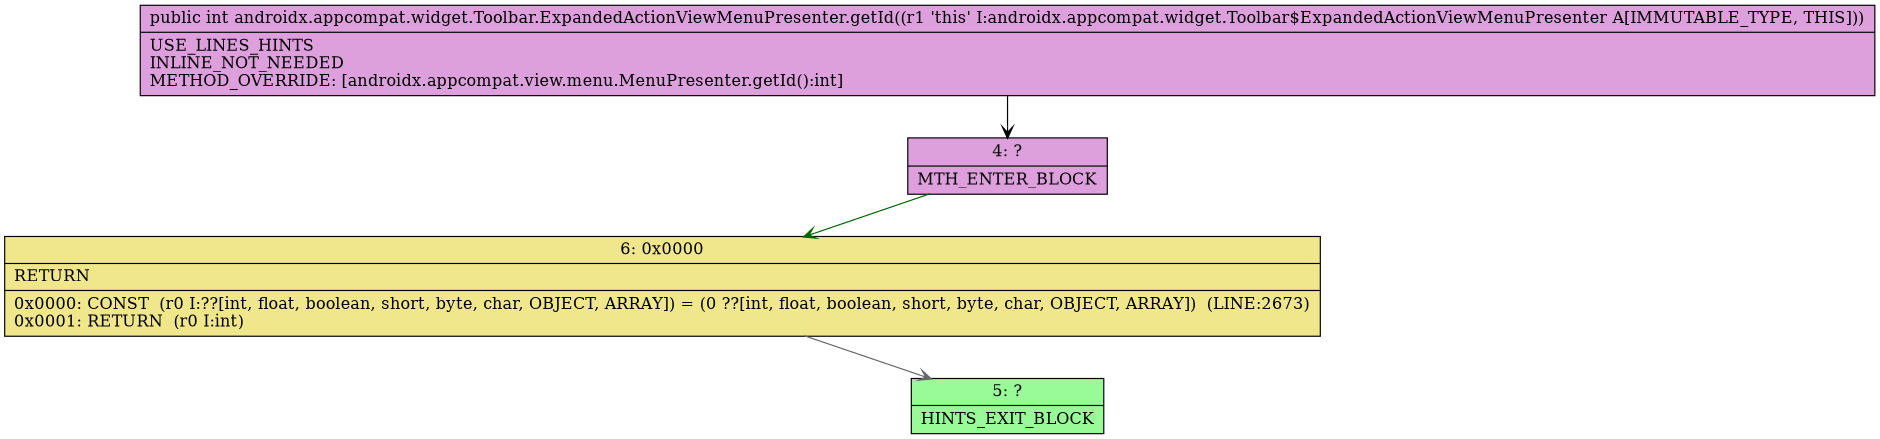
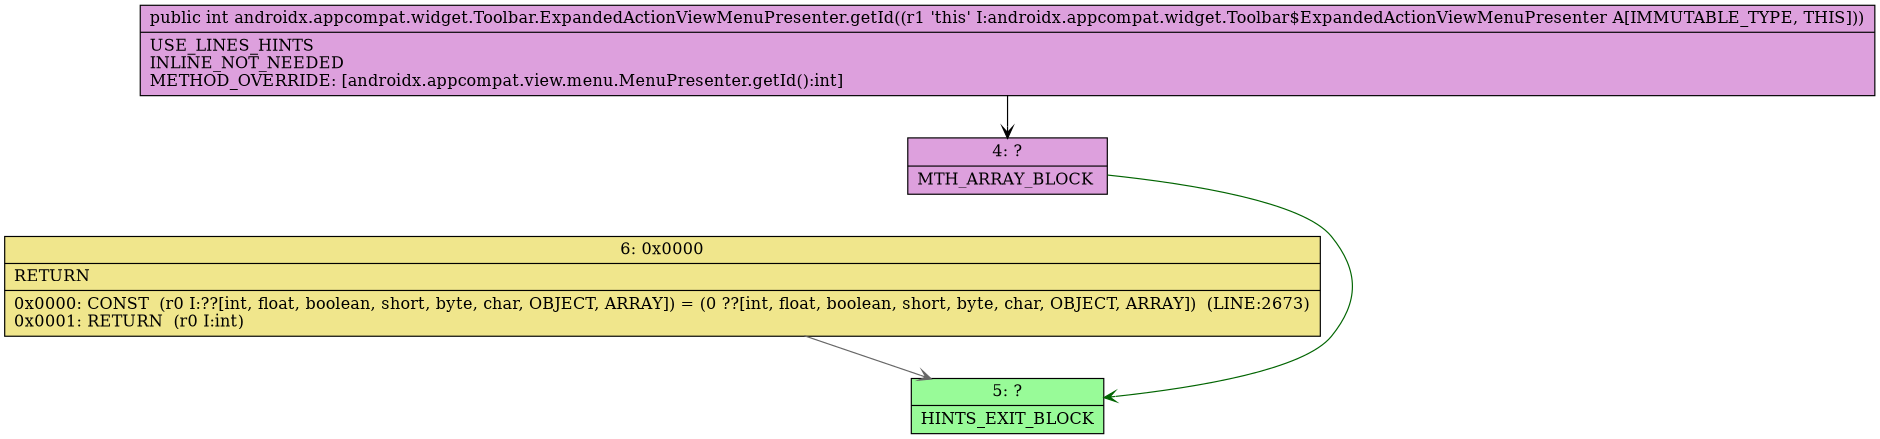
node "4: ?": text "MTH_ENTER_BLOCK" -> "MTH_ARRAY_BLOCK"
edge "4: ?" -> "6: 0x0000": now "4: ?" -> "5: ?"
